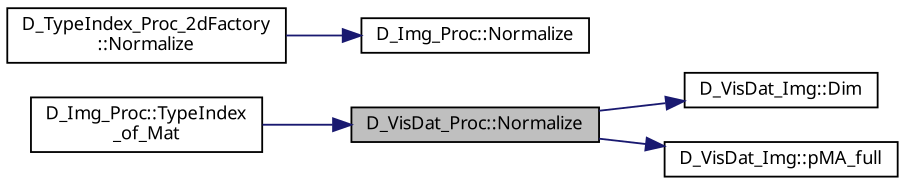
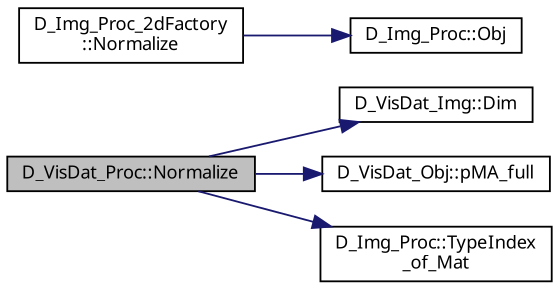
node "D_TypeIndex_Proc_2dFactory ::Normalize": label "D_TypeIndex_Proc_2dFactory ::Normalize" -> "D_Img_Proc_2dFactory ::Normalize"
node "D_Img_Proc::Normalize": label "D_Img_Proc::Normalize" -> "D_Img_Proc::Obj"
edge "D_Img_Proc::TypeIndex _of_Mat" -> "D_VisDat_Proc::Normalize": reversed
node "D_VisDat_Img::pMA_full": label "D_VisDat_Img::pMA_full" -> "D_VisDat_Obj::pMA_full"
